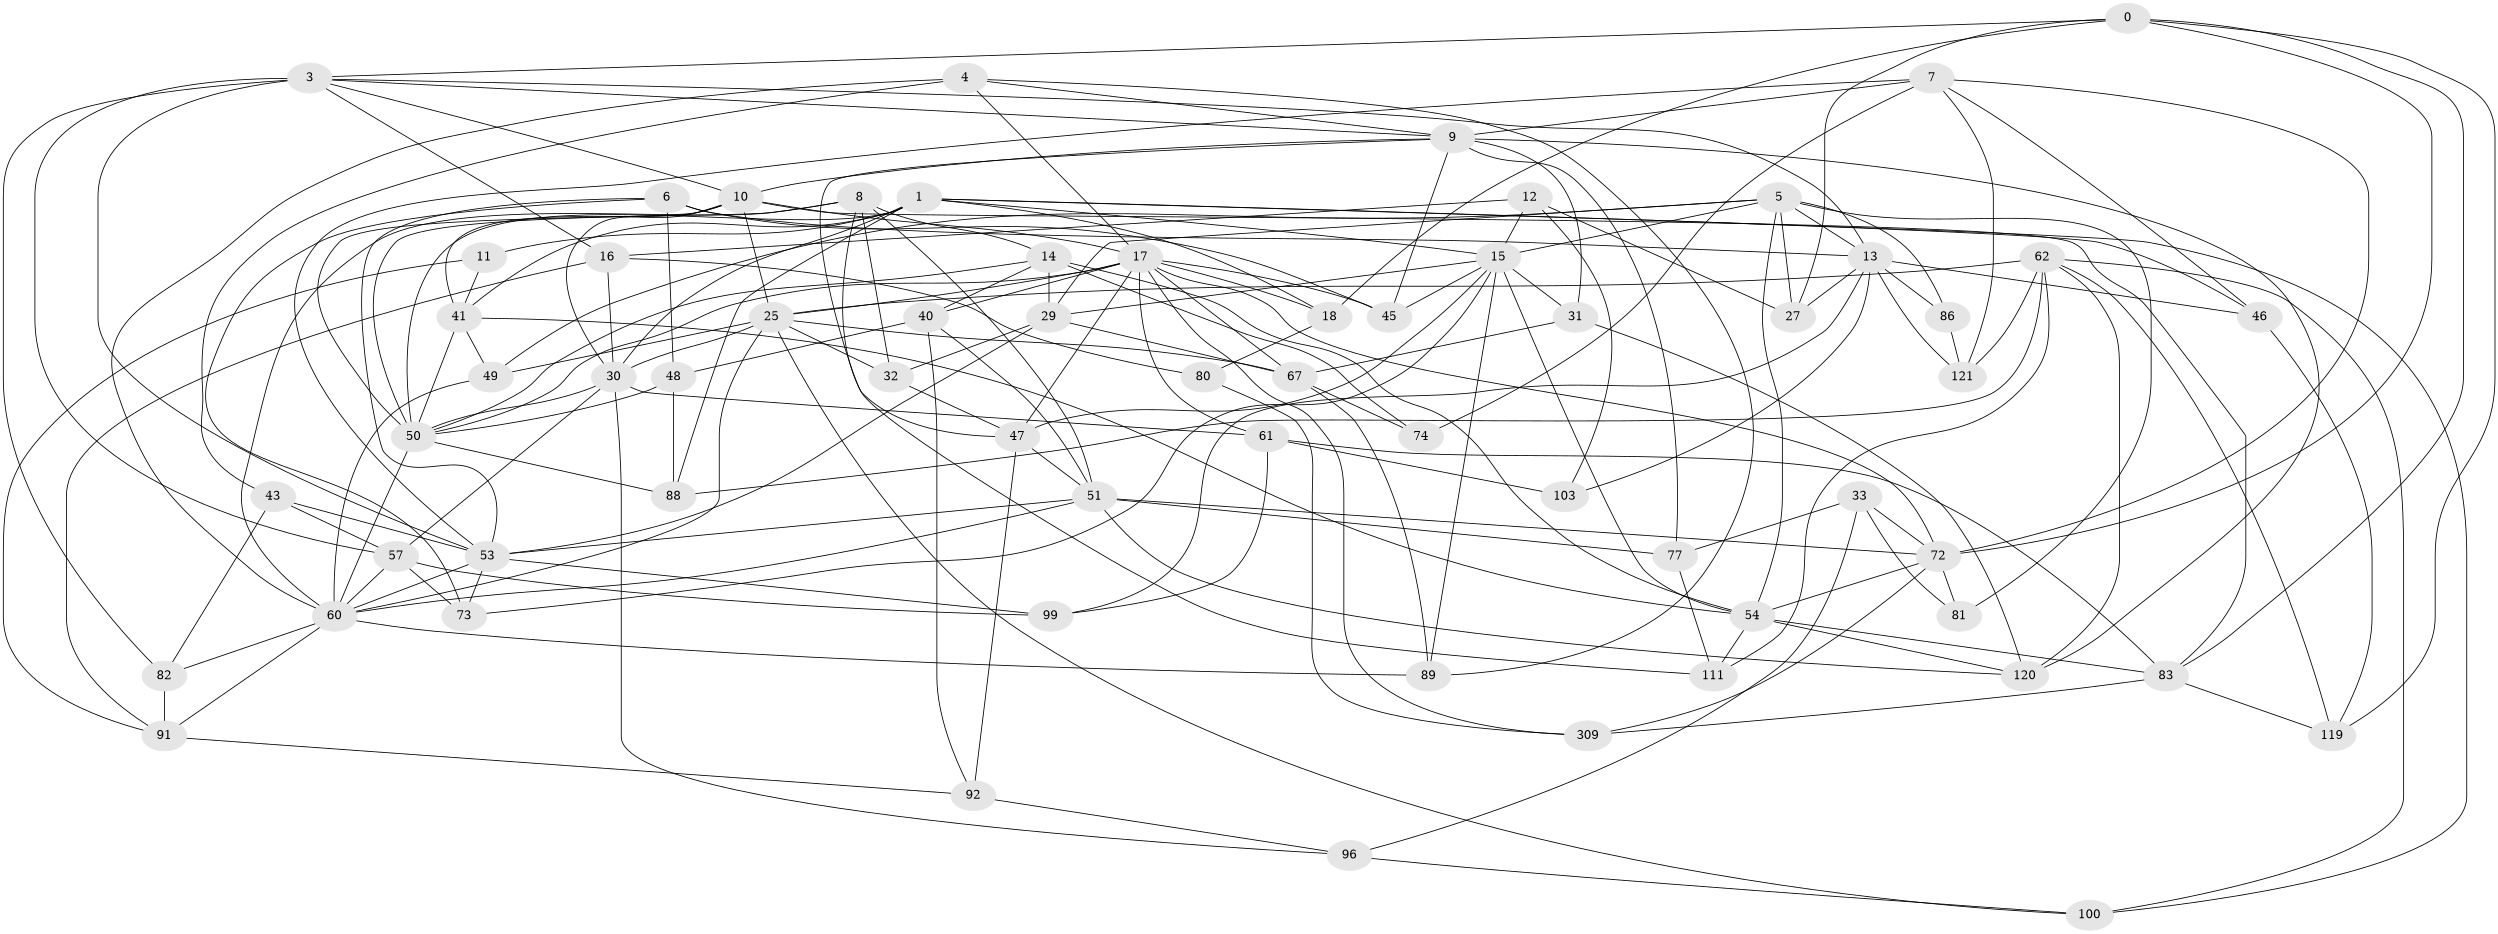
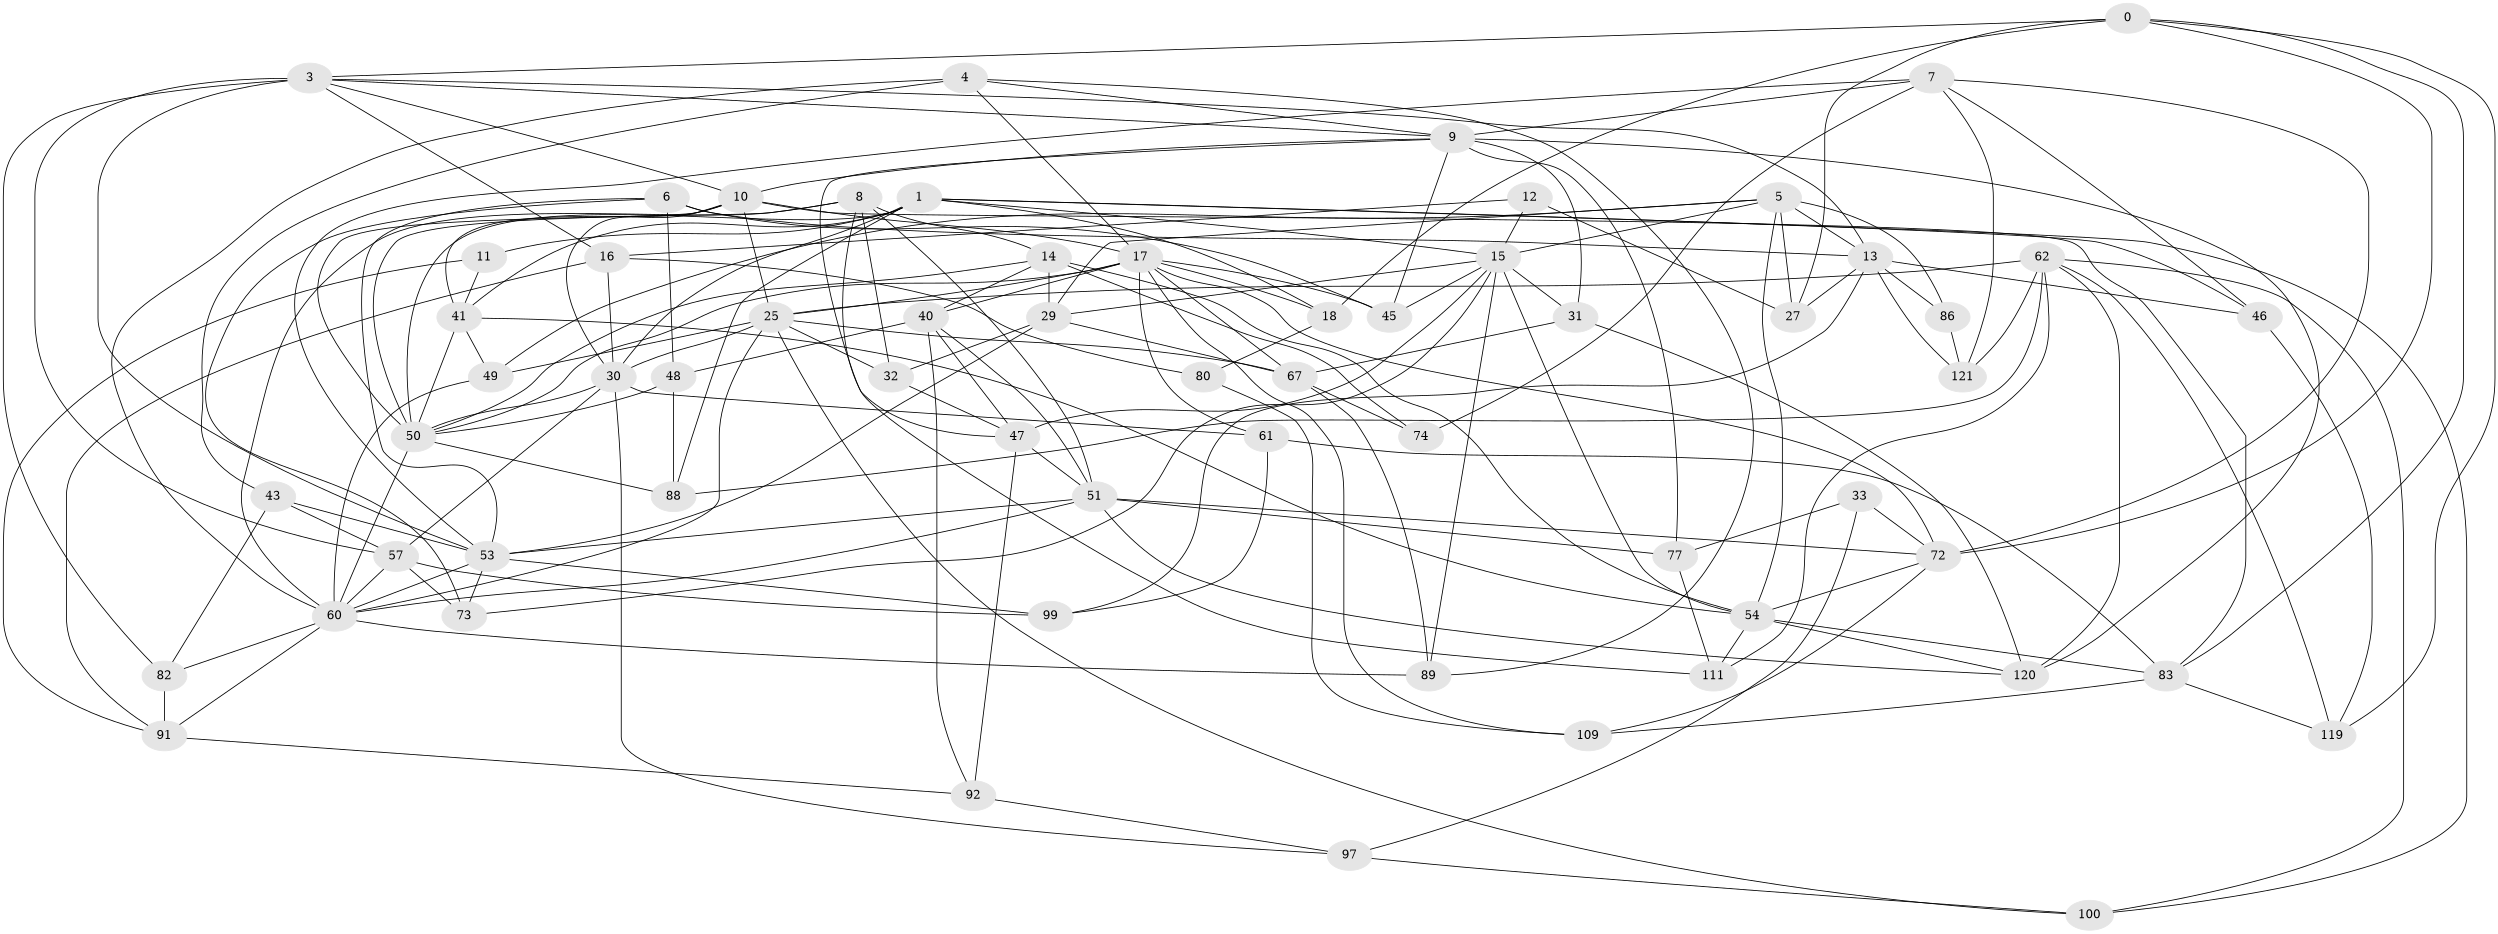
edge "17" -- "47": now "40" -- "47"
node "103": removed
node "81": removed
node "309": label "309" -> "109"
node "96": label "96" -> "97"
